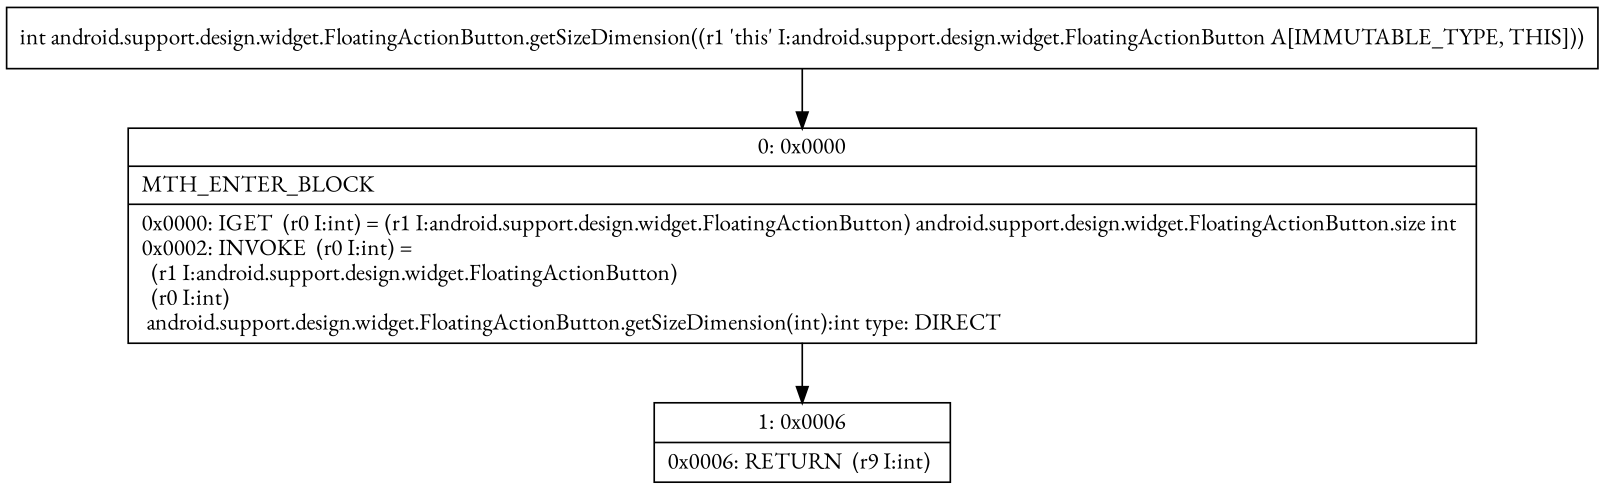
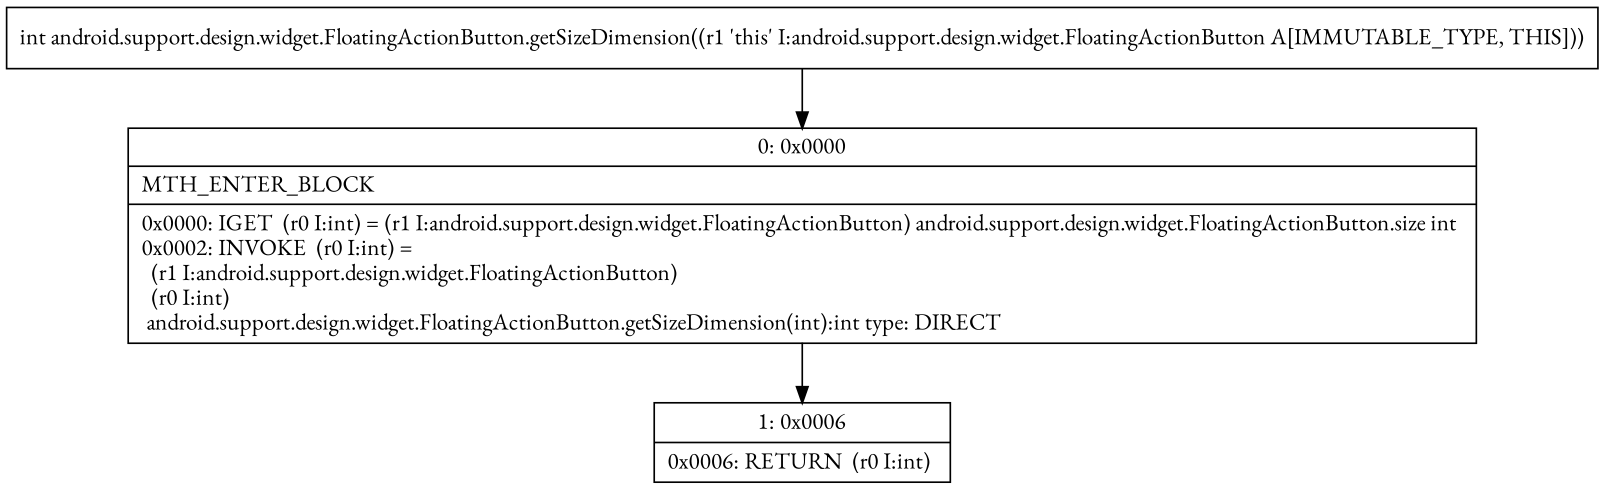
node "1: 0x0006": text "0x0006: RETURN  (r9 I:int)" -> "0x0006: RETURN  (r0 I:int)"
